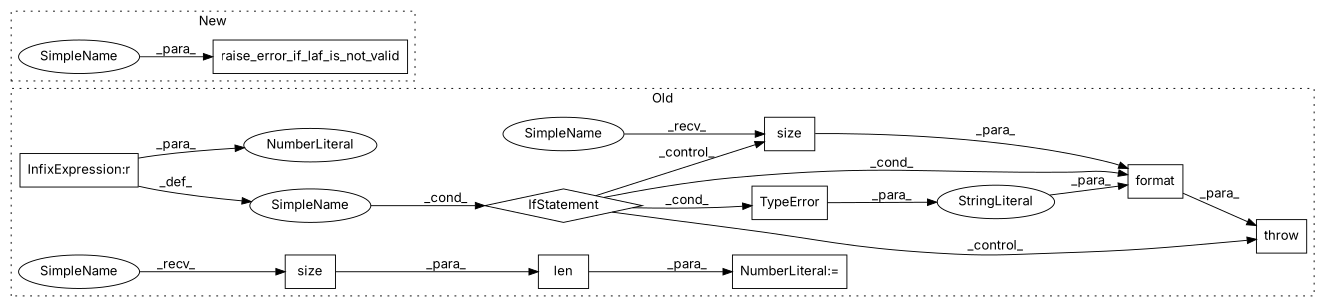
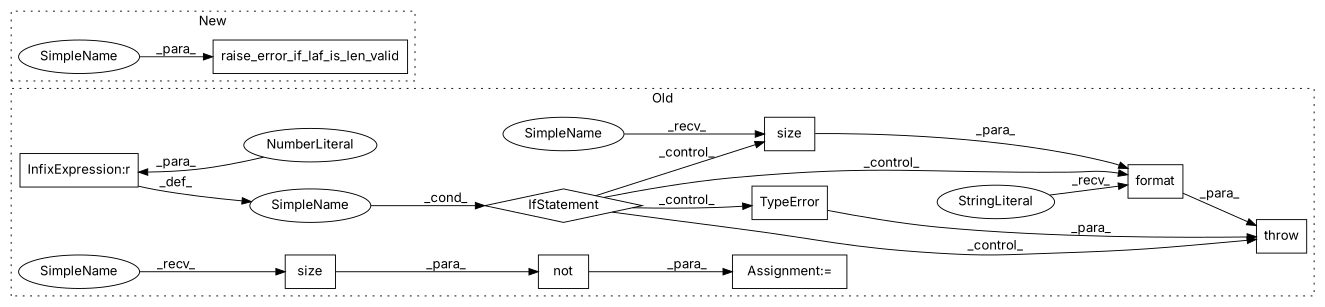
node "raise_error_if_laf_is_not_valid": label "raise_error_if_laf_is_not_valid" -> "raise_error_if_laf_is_len_valid"
edge "InfixExpression:r" -> "NumberLiteral": reversed
edge "IfStatement" -> "format": label "_cond_" -> "_control_"
edge "StringLiteral" -> "format": label "_para_" -> "_recv_"
edge "IfStatement" -> "TypeError": label "_cond_" -> "_control_"
edge "TypeError" -> "StringLiteral": now "TypeError" -> "throw"
node "len": label "len" -> "not"
node "NumberLiteral:=": label "NumberLiteral:=" -> "Assignment:="
